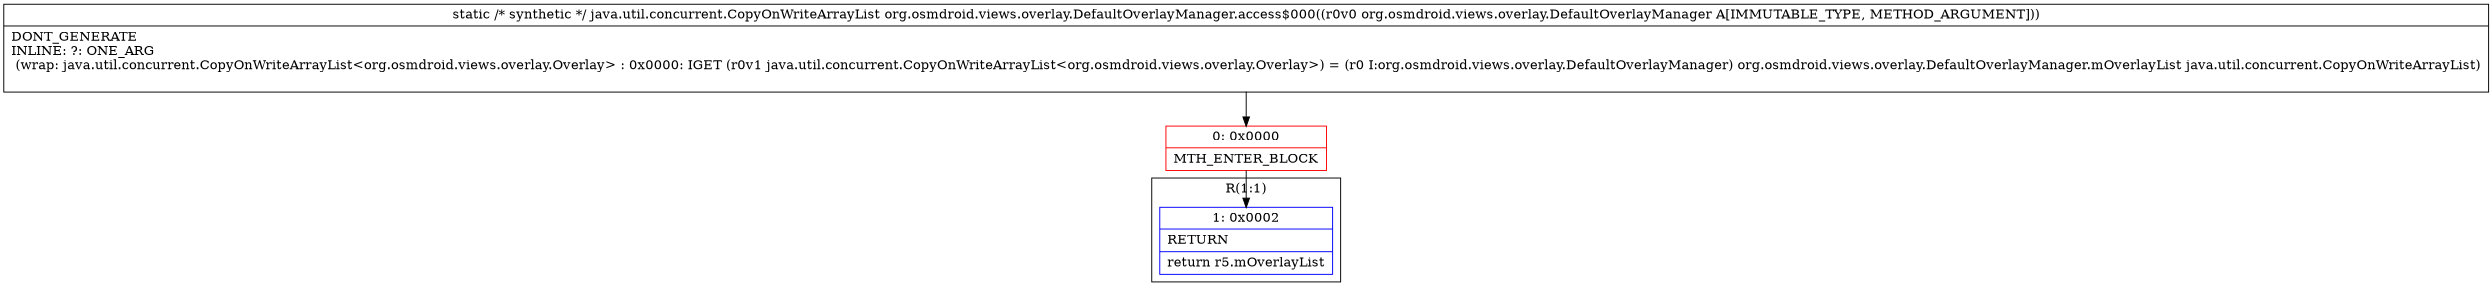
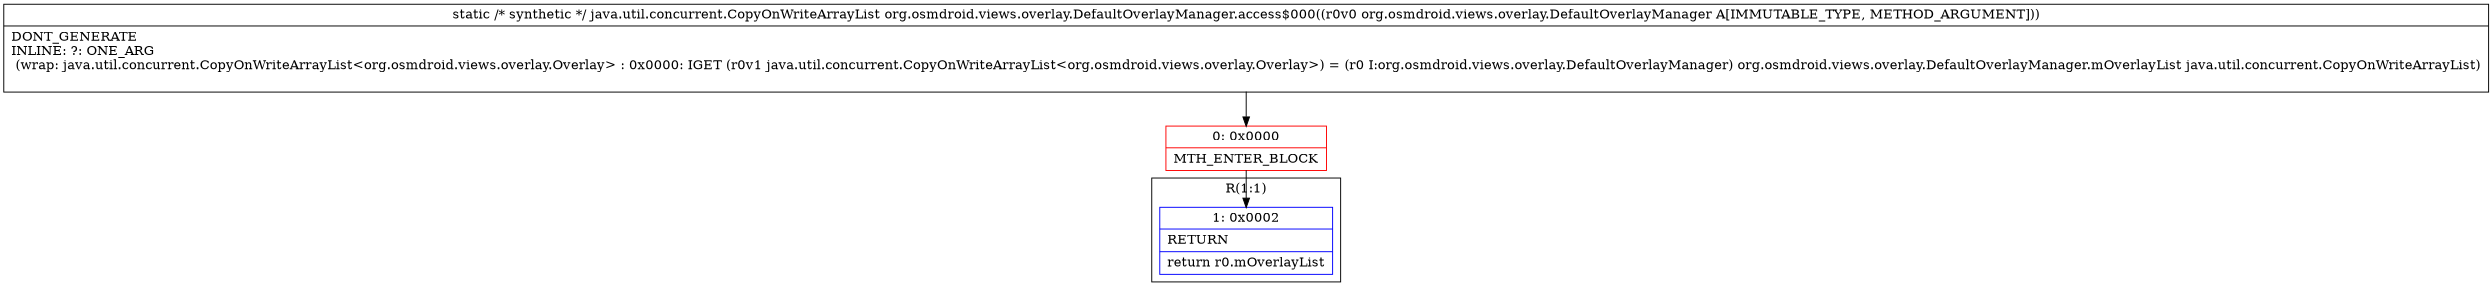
node "1: 0x0002": text "return r5.mOverlayList" -> "return r0.mOverlayList"
